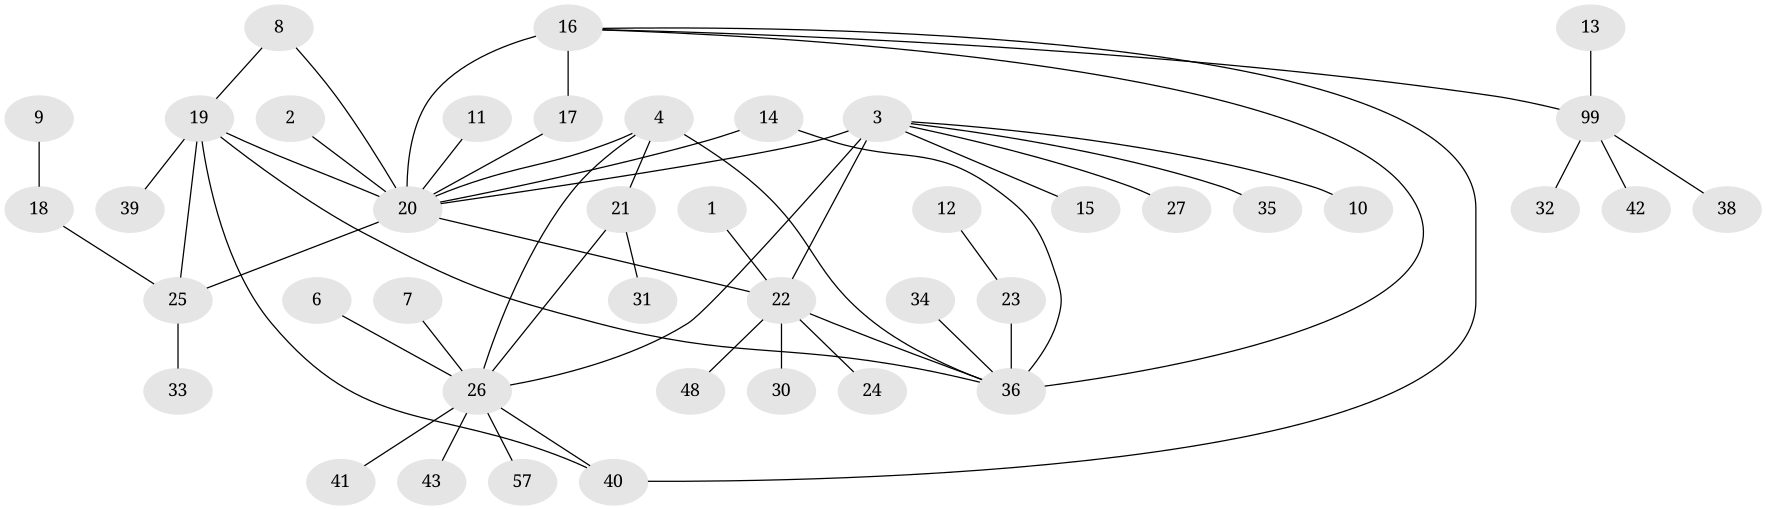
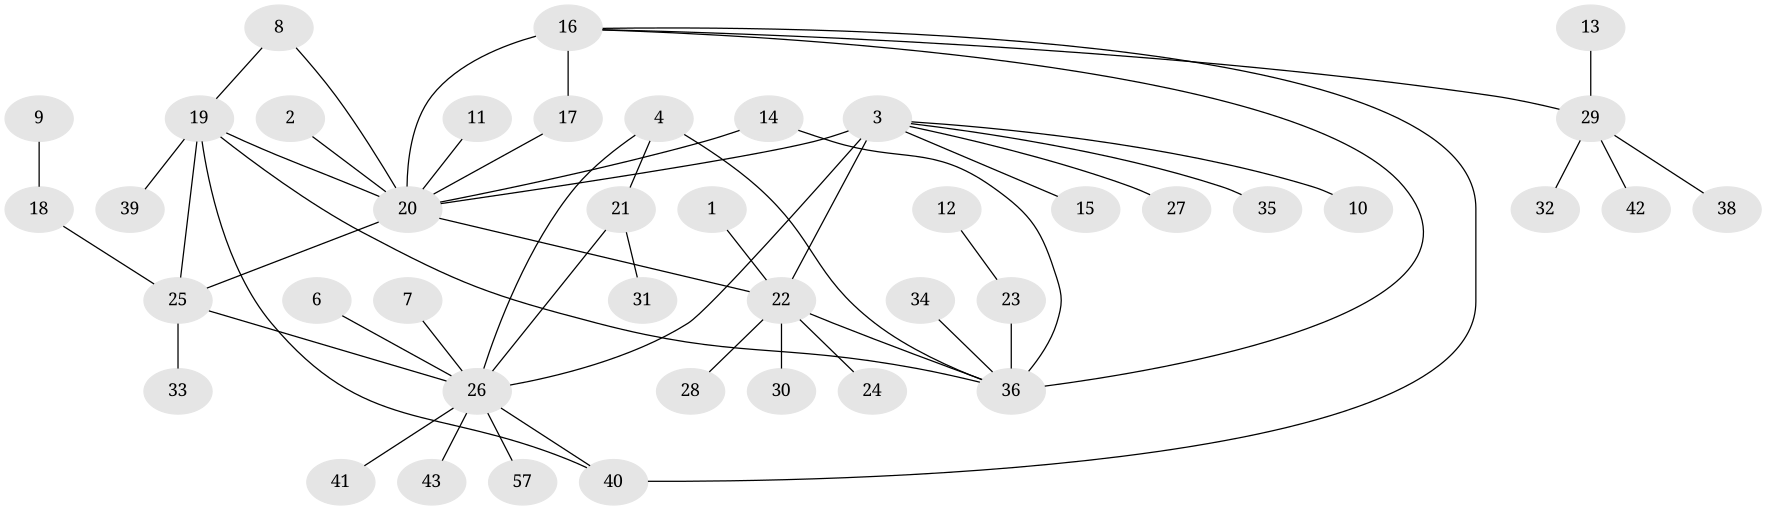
node "99": label "99" -> "29"
edge "4" -- "20": removed
edge "25" -- "26": added
node "48": label "48" -> "28"
